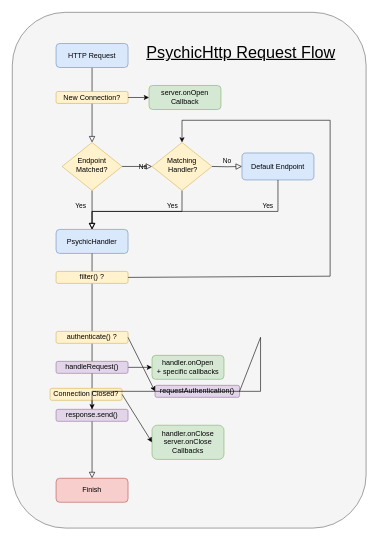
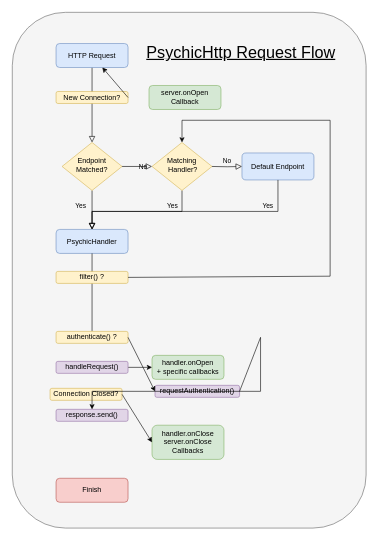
edge "New Connection?" -> "server.onOpen Callback": now "New Connection?" -> "HTTP Request"
edge "authenticate() ?" -> "Finish": removed
